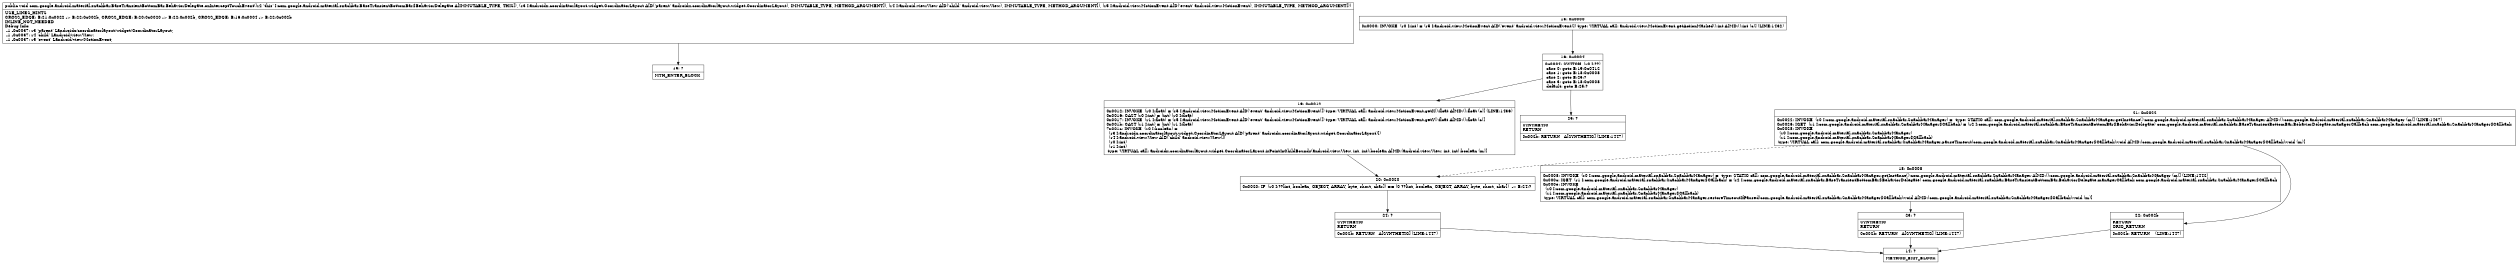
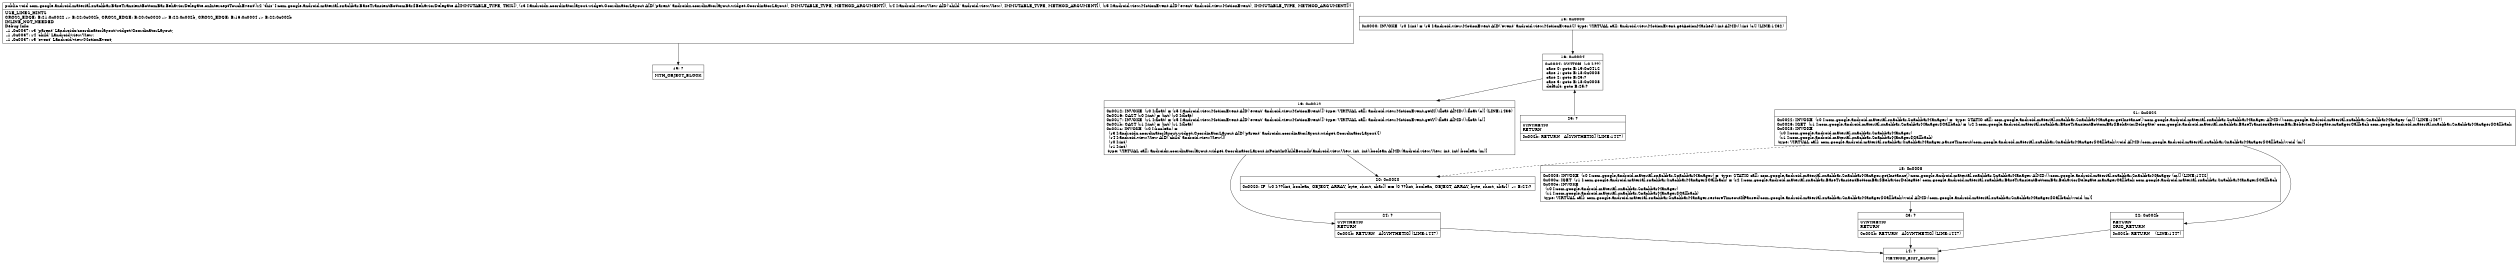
node "13: ?": text "MTH_ENTER_BLOCK" -> "MTH_OBJECT_BLOCK"
edge "16: 0x0004" -> "25: ?": reversed
node "19: 0x0012": text "7x001c: INVOKE  (r0 I:boolean) =" -> "0x001c: INVOKE  (r0 I:boolean) ="
edge "20: 0x0020" -> "24: ?": now "19: 0x0012" -> "24: ?"
